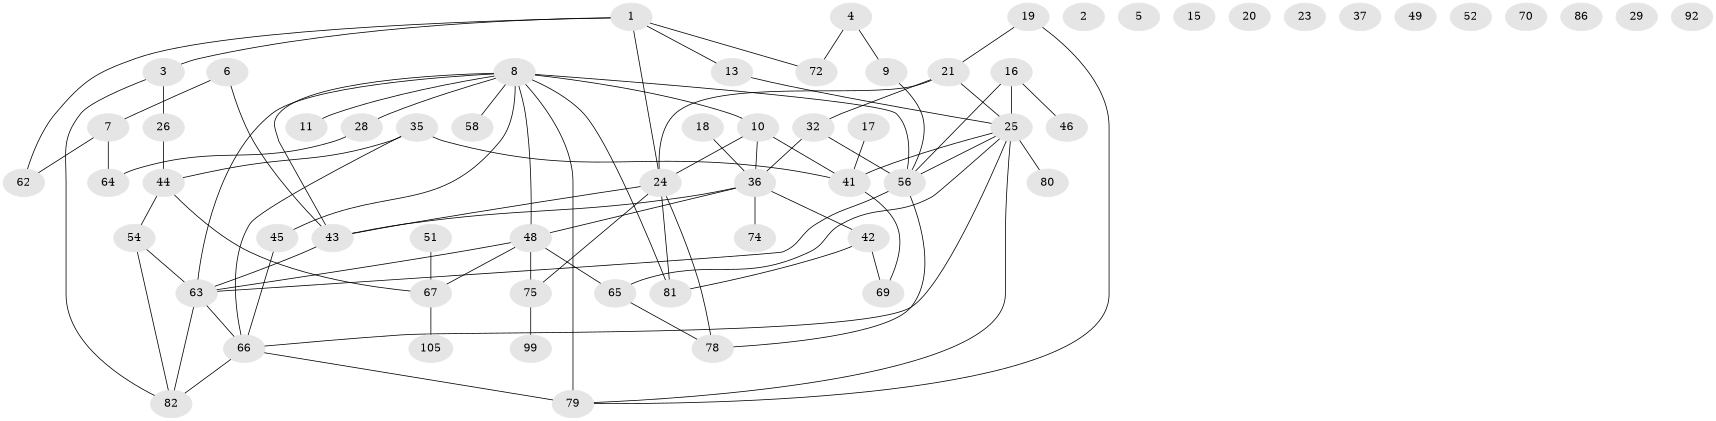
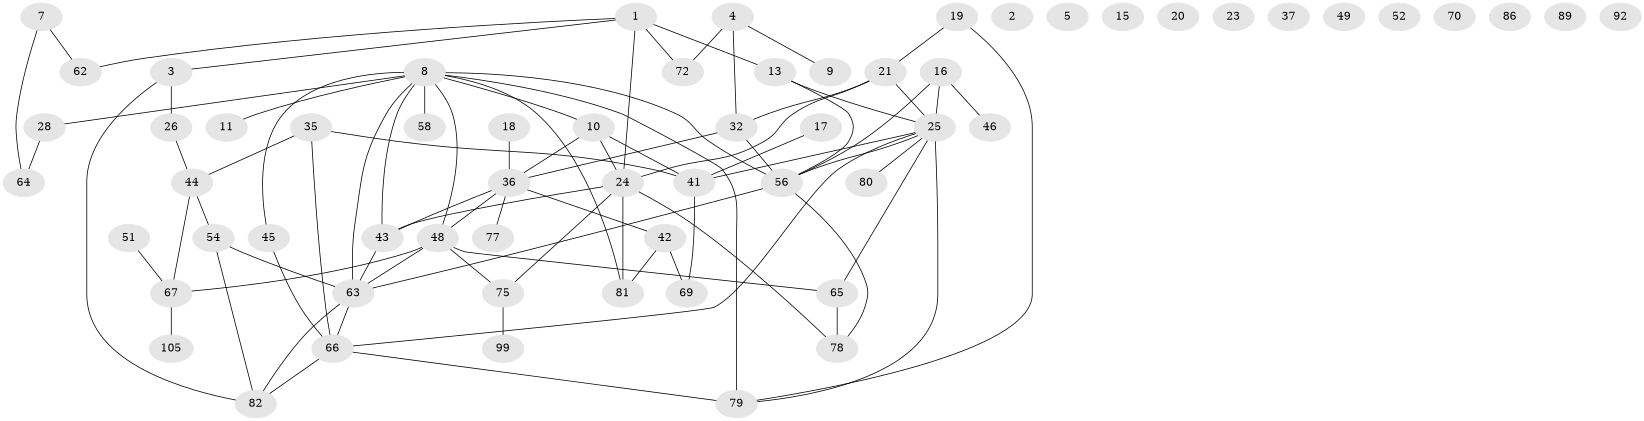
node "29": label "29" -> "89"
node "6": removed
edge "4" -- "32": added
edge "9" -- "56": now "13" -- "56"
node "74": label "74" -> "77"
